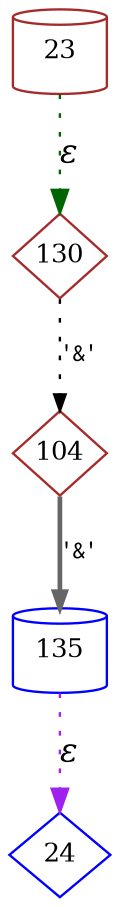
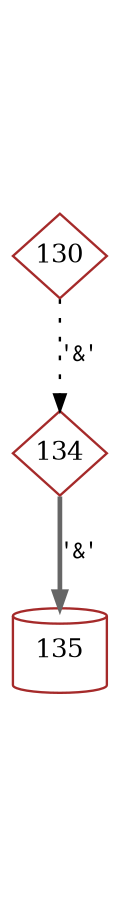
node "23": removed
node "104": label "104" -> "134"
node "135": color blue -> brown
node "24": removed
